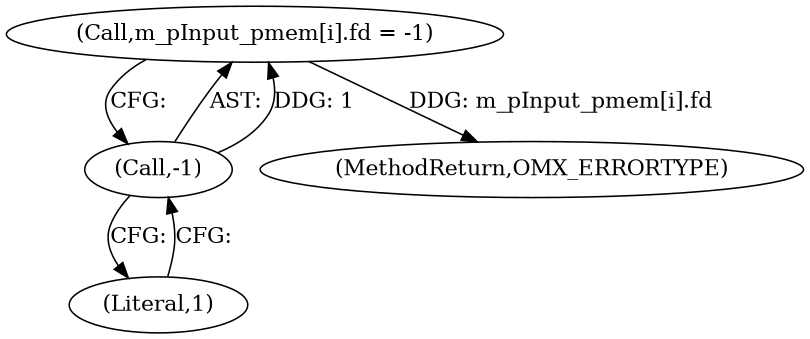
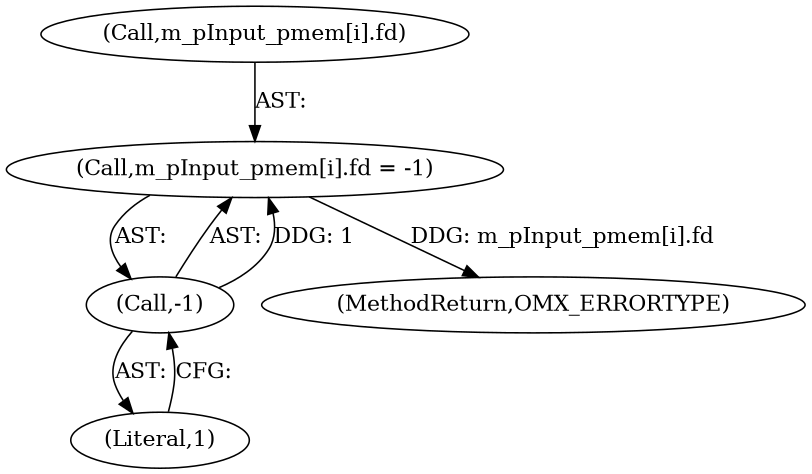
node "(Call,m_pInput_pmem[i].fd)": added
edge "(Call,m_pInput_pmem[i].fd = -1)" -> "(Call,-1)": label "CFG: " -> "AST: "
edge "(Call,-1)" -> "(Literal,1)": label "CFG: " -> "AST: "
